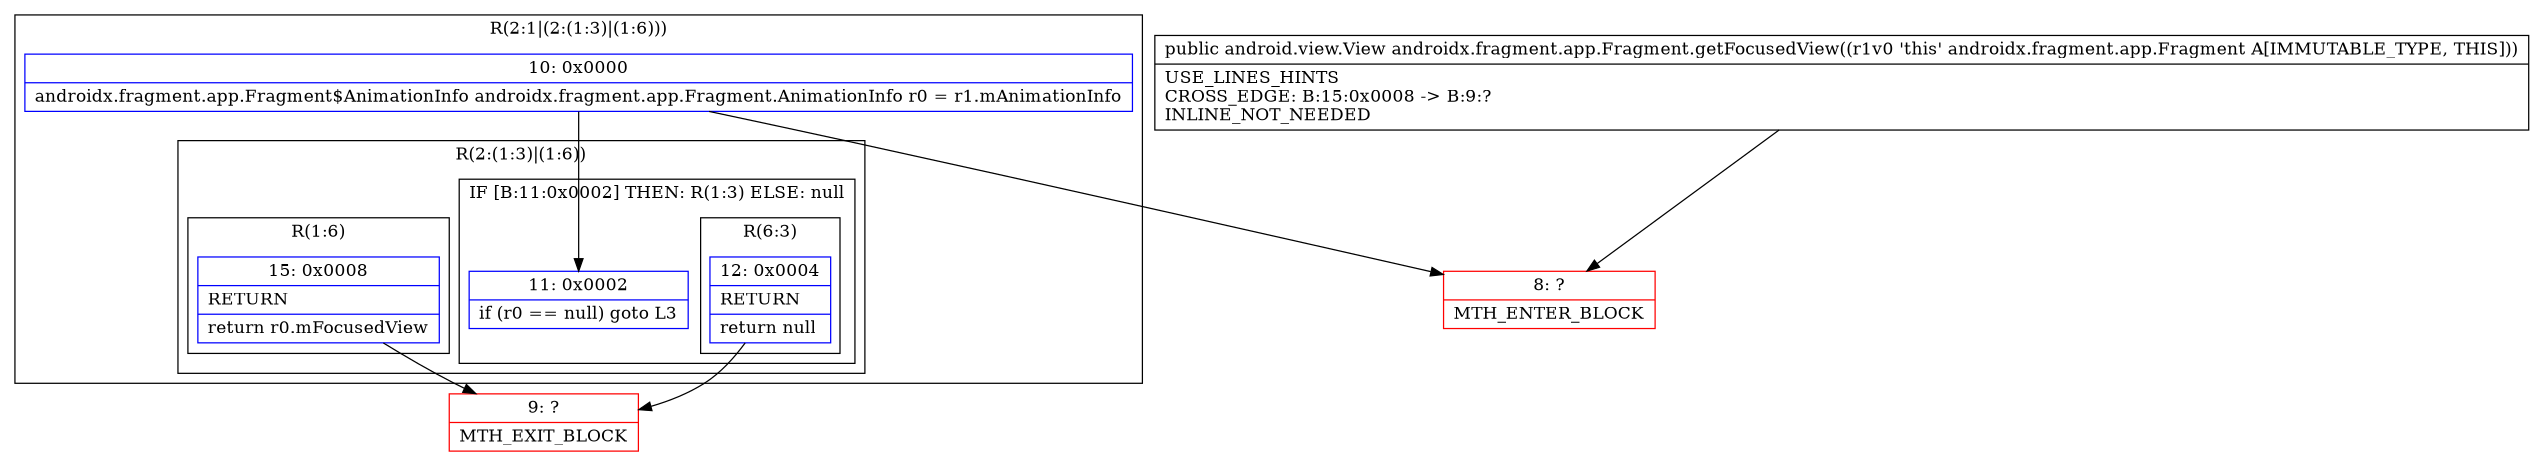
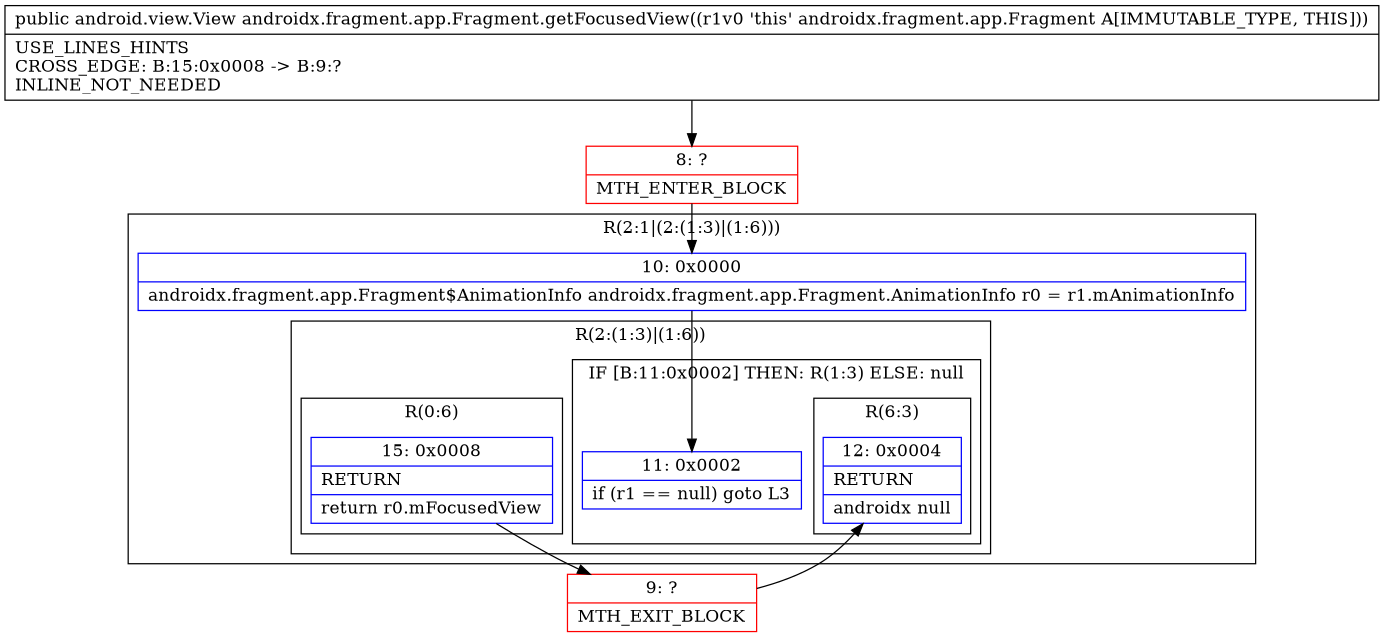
edge "10: 0x0000" -> "8: ?": reversed
cluster "R(1:6)": label "R(1:6)" -> "R(0:6)"
node "11: 0x0002": text "if (r0 == null) goto L3" -> "if (r1 == null) goto L3"
node "12: 0x0004": text "return null" -> "androidx null"
edge "12: 0x0004" -> "9: ?": reversed
